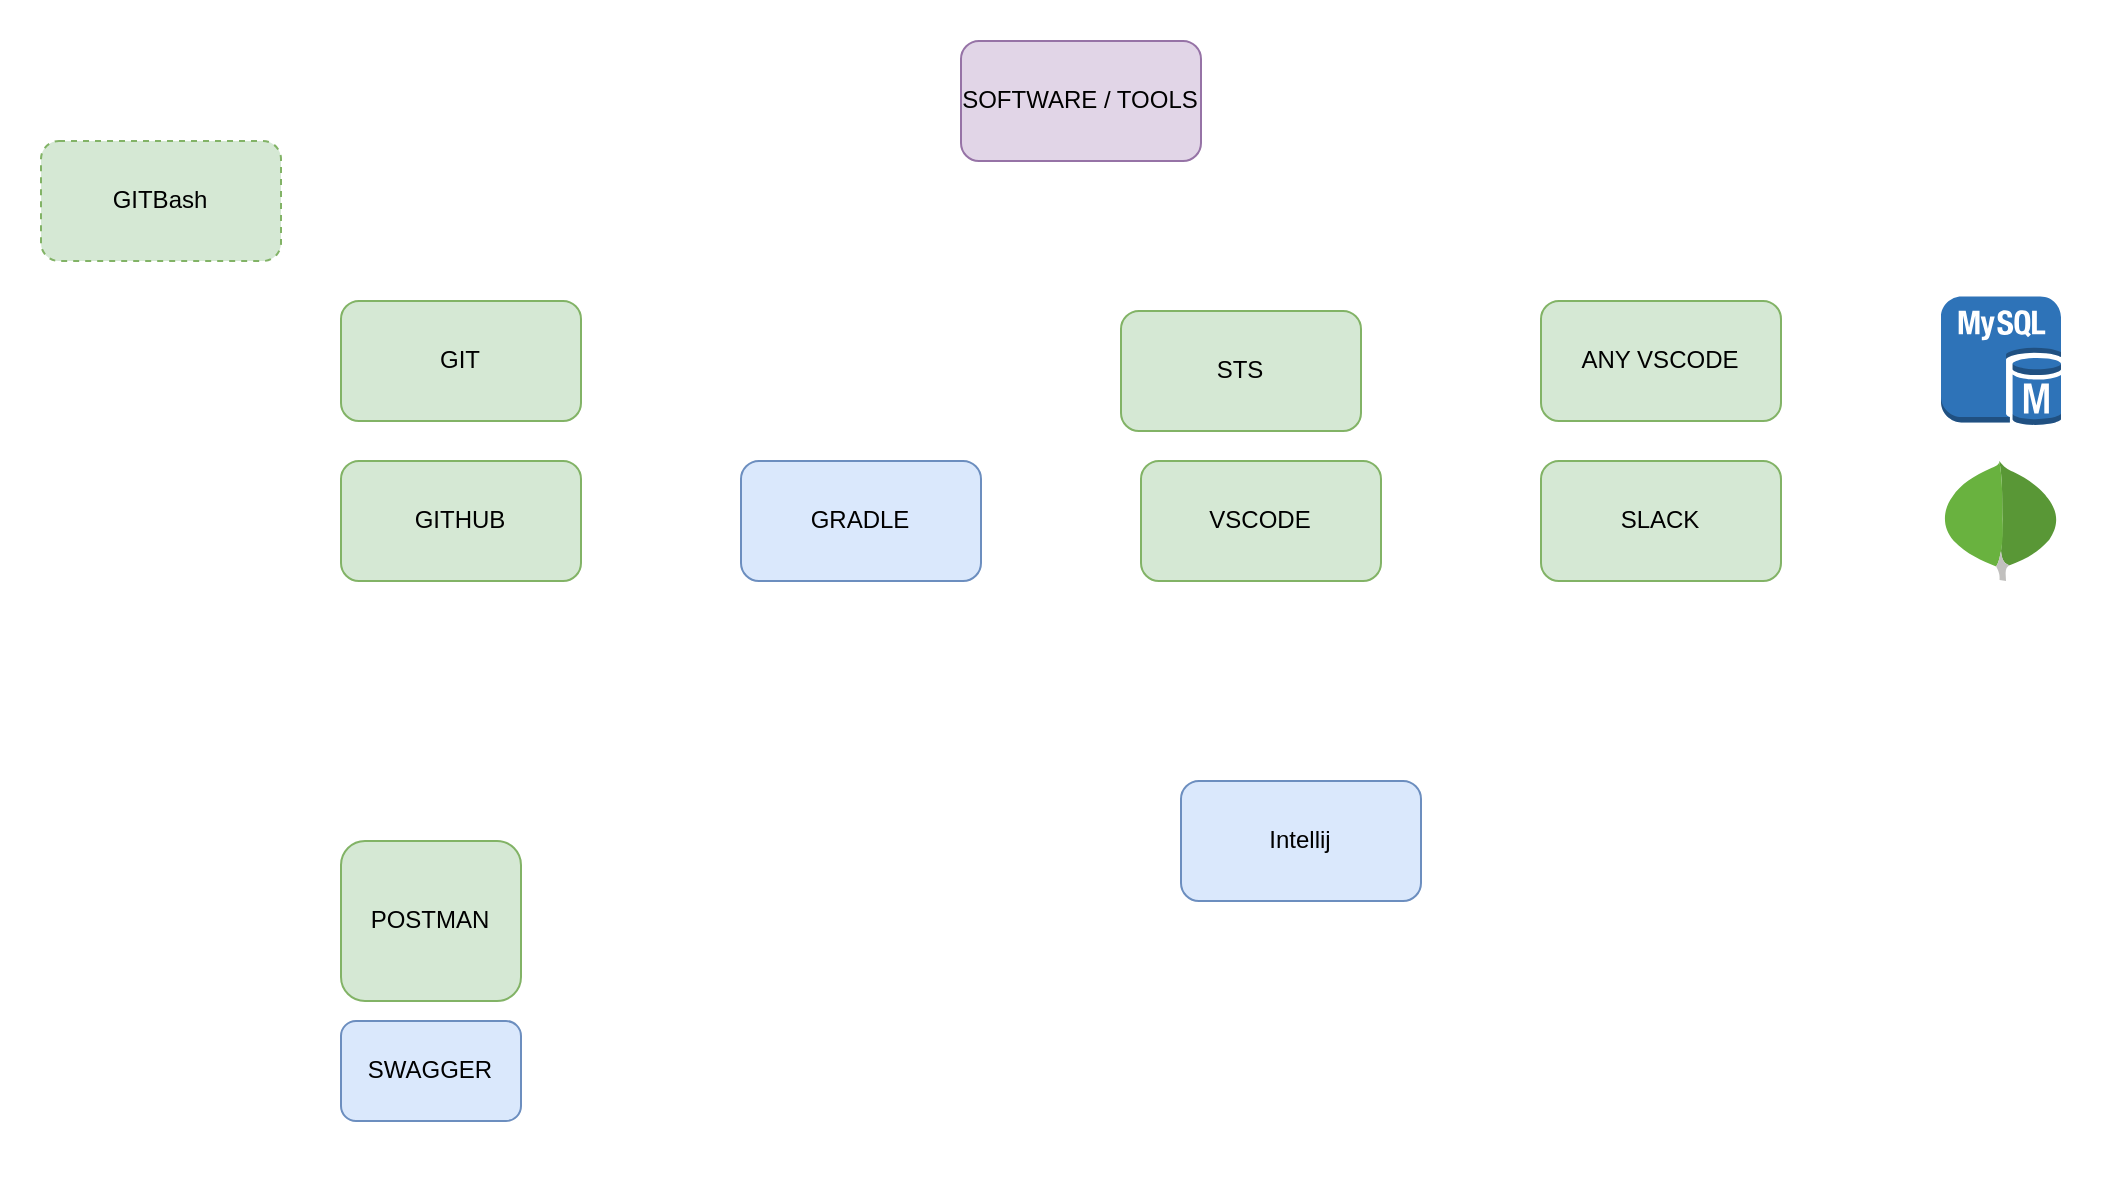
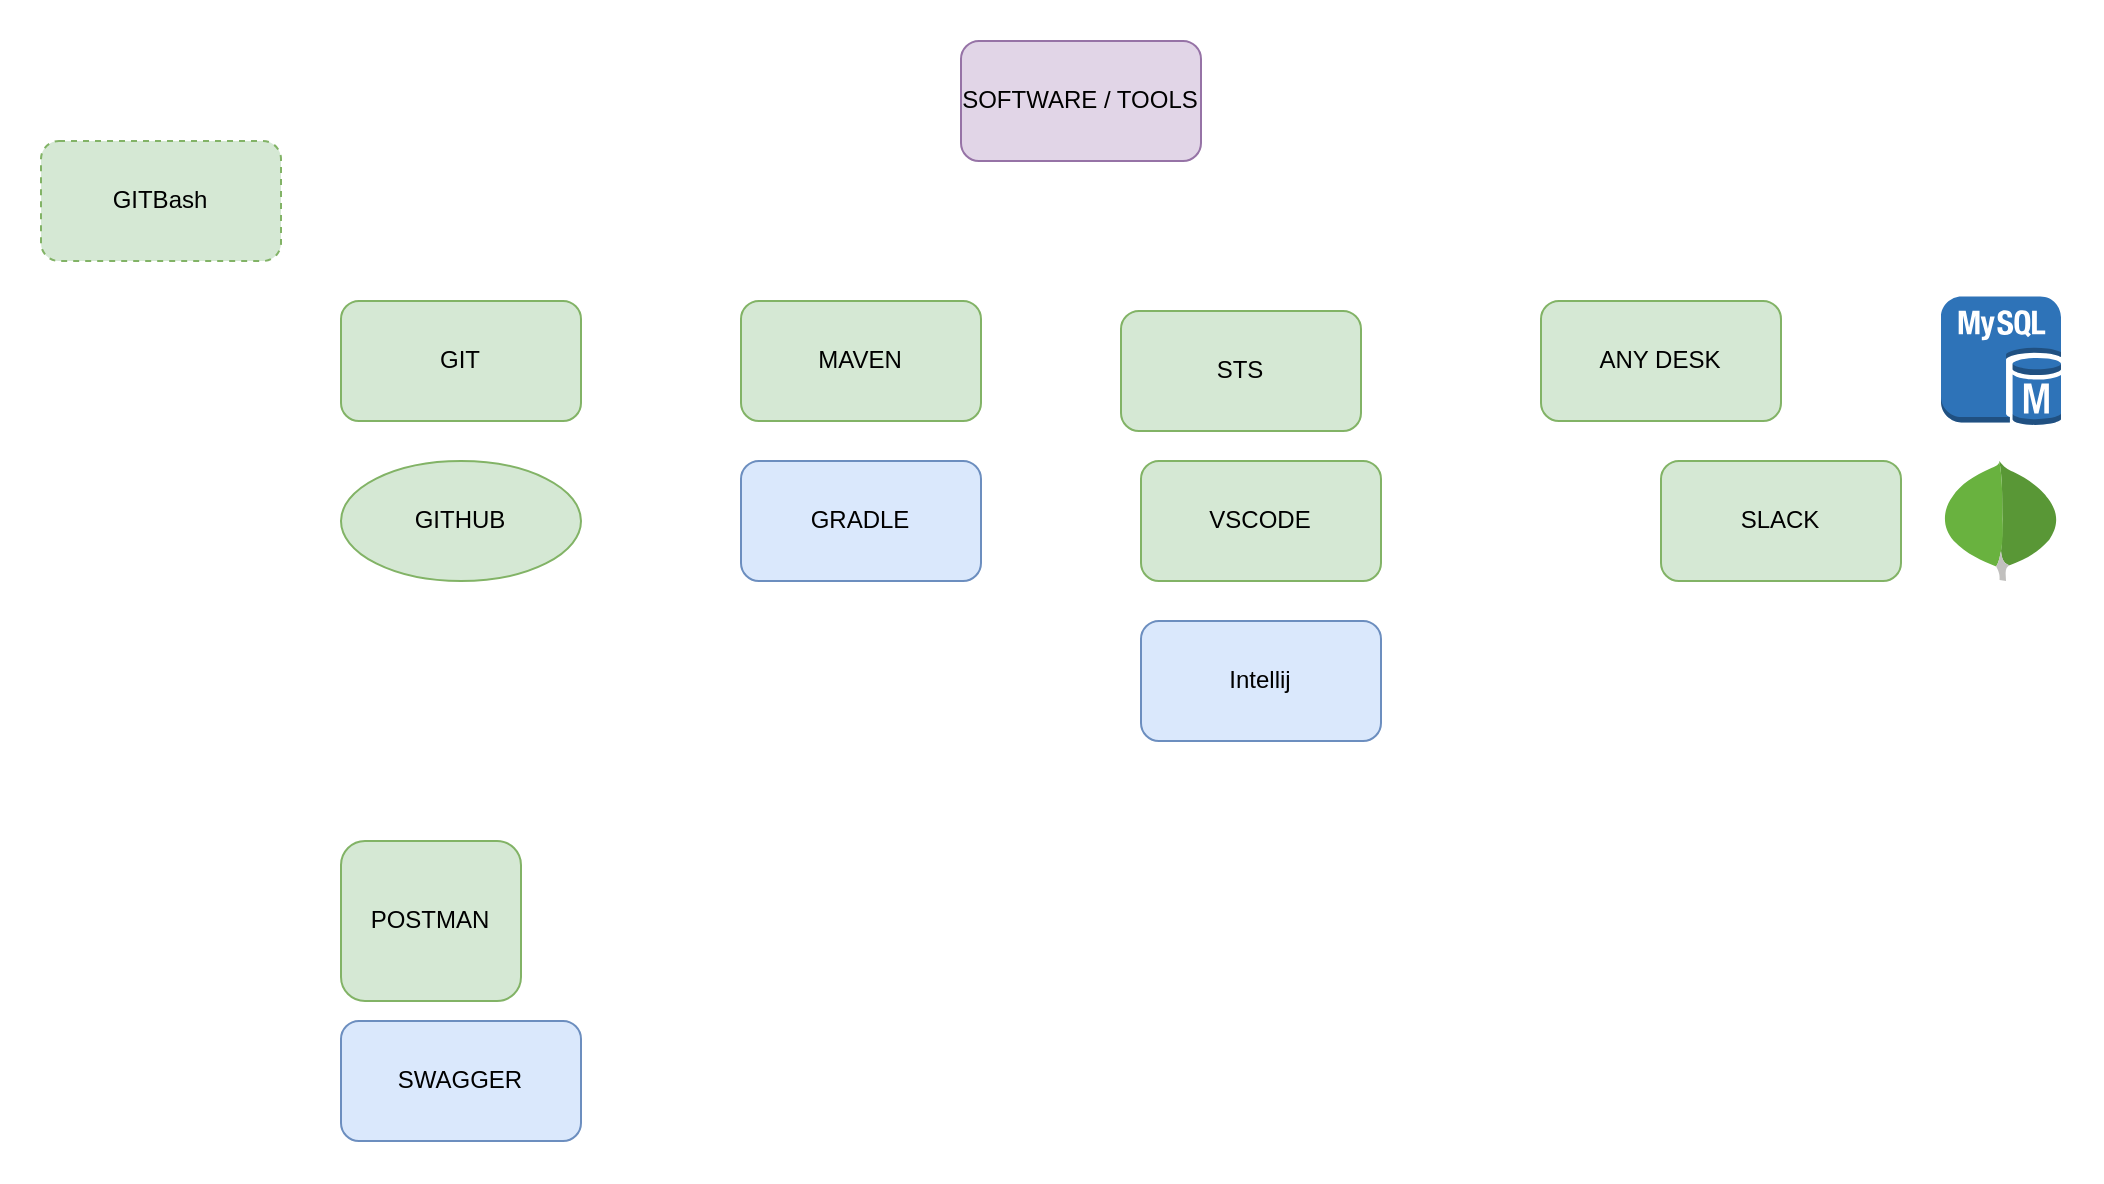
node "MAVEN": added
node "ANY VSCODE": label "ANY VSCODE" -> "ANY DESK"
node "GITHUB": shape rounded rectangle -> ellipse
node "SLACK": moved (1661, 521) -> (1781, 521)
node "Intellij": moved (1301, 841) -> (1261, 681)
node "SWAGGER": size 180x100 -> 240x120
